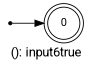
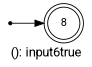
node "0": label "0" -> "8"
